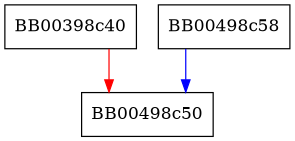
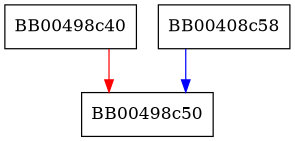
node "BB00398c40": label "BB00398c40" -> "BB00498c40"
node "BB00498c58": label "BB00498c58" -> "BB00408c58"
